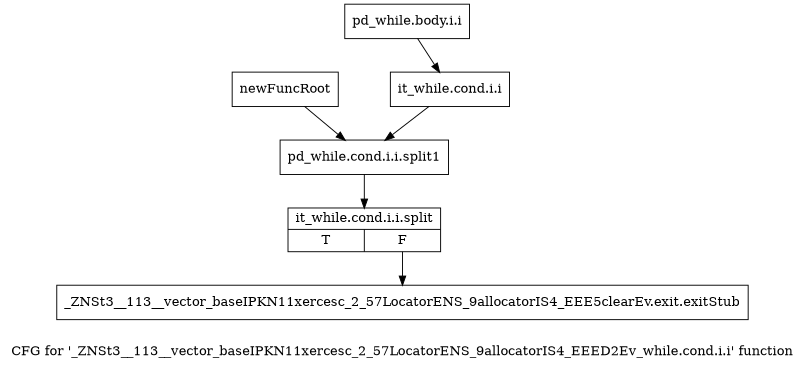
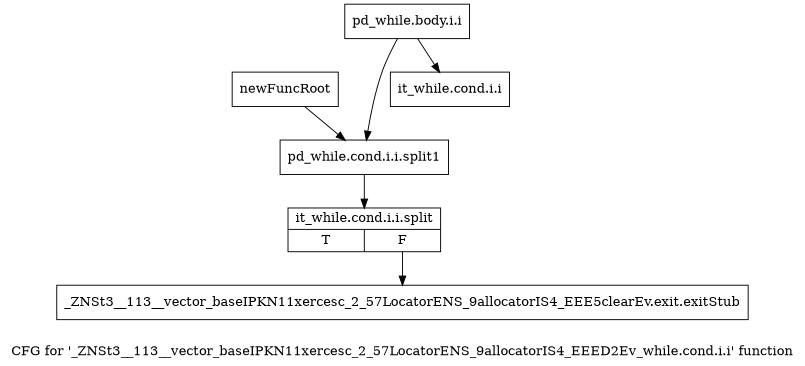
edge "it_while.cond.i.i" -> "pd_while.cond.i.i.split1": now "pd_while.body.i.i" -> "pd_while.cond.i.i.split1"
